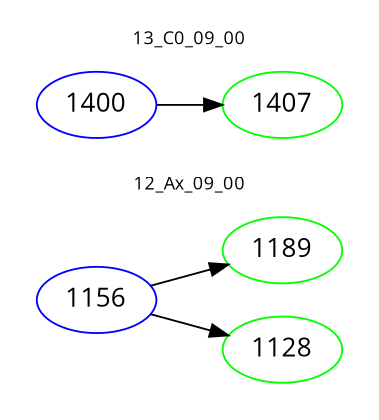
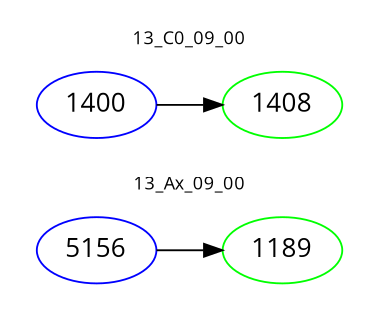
node "1407": label "1407" -> "1408"
cluster "12_Ax_09_00": label "12_Ax_09_00" -> "13_Ax_09_00"
node "1156": label "1156" -> "5156"
node "1128": removed
